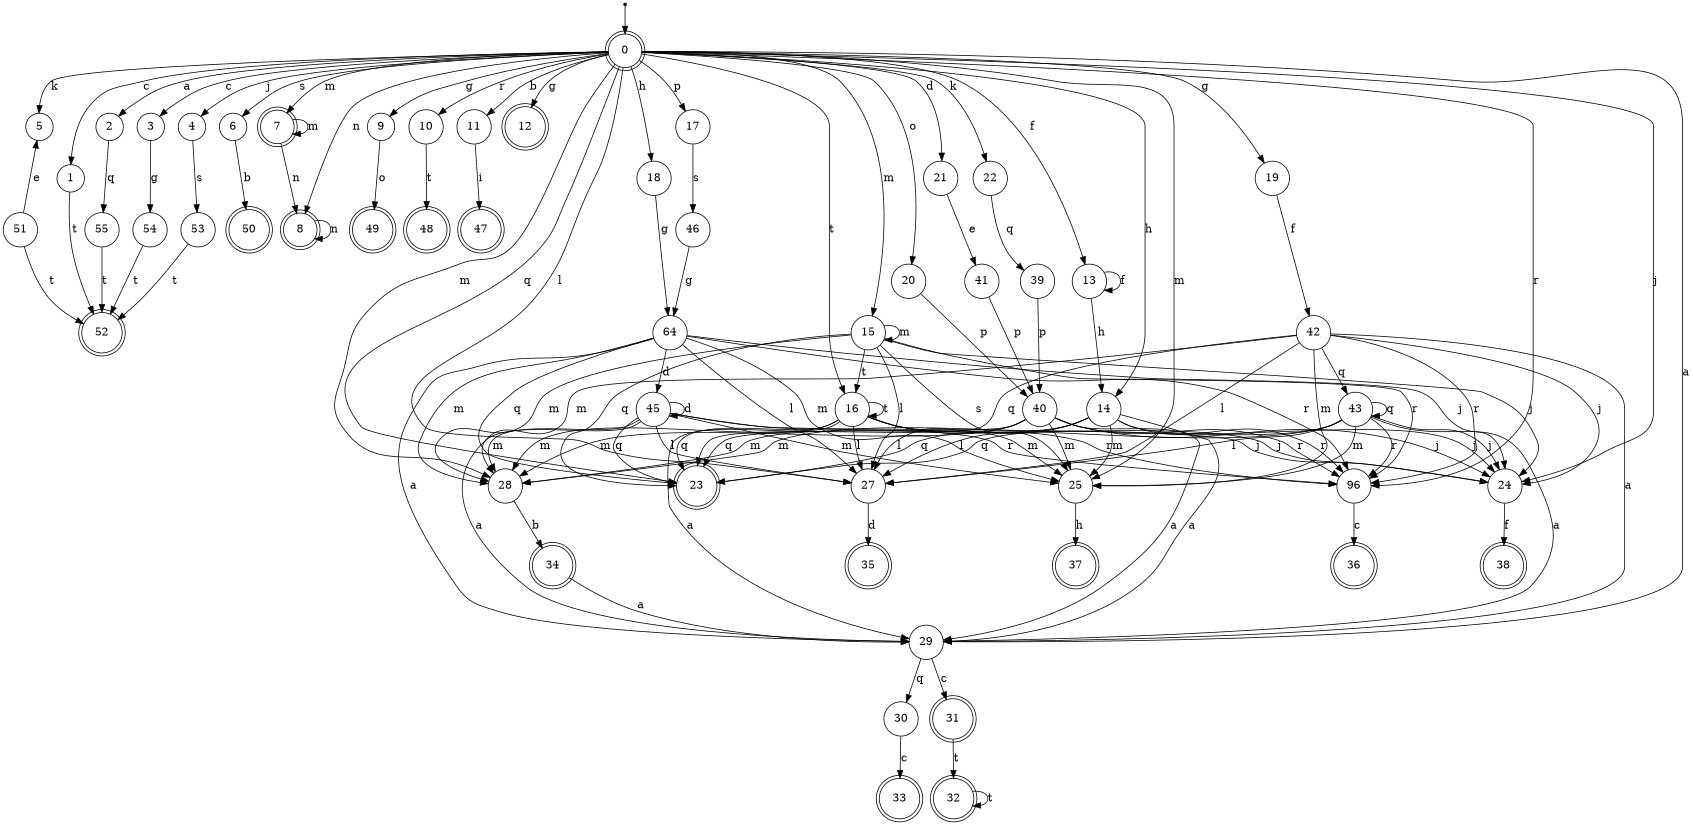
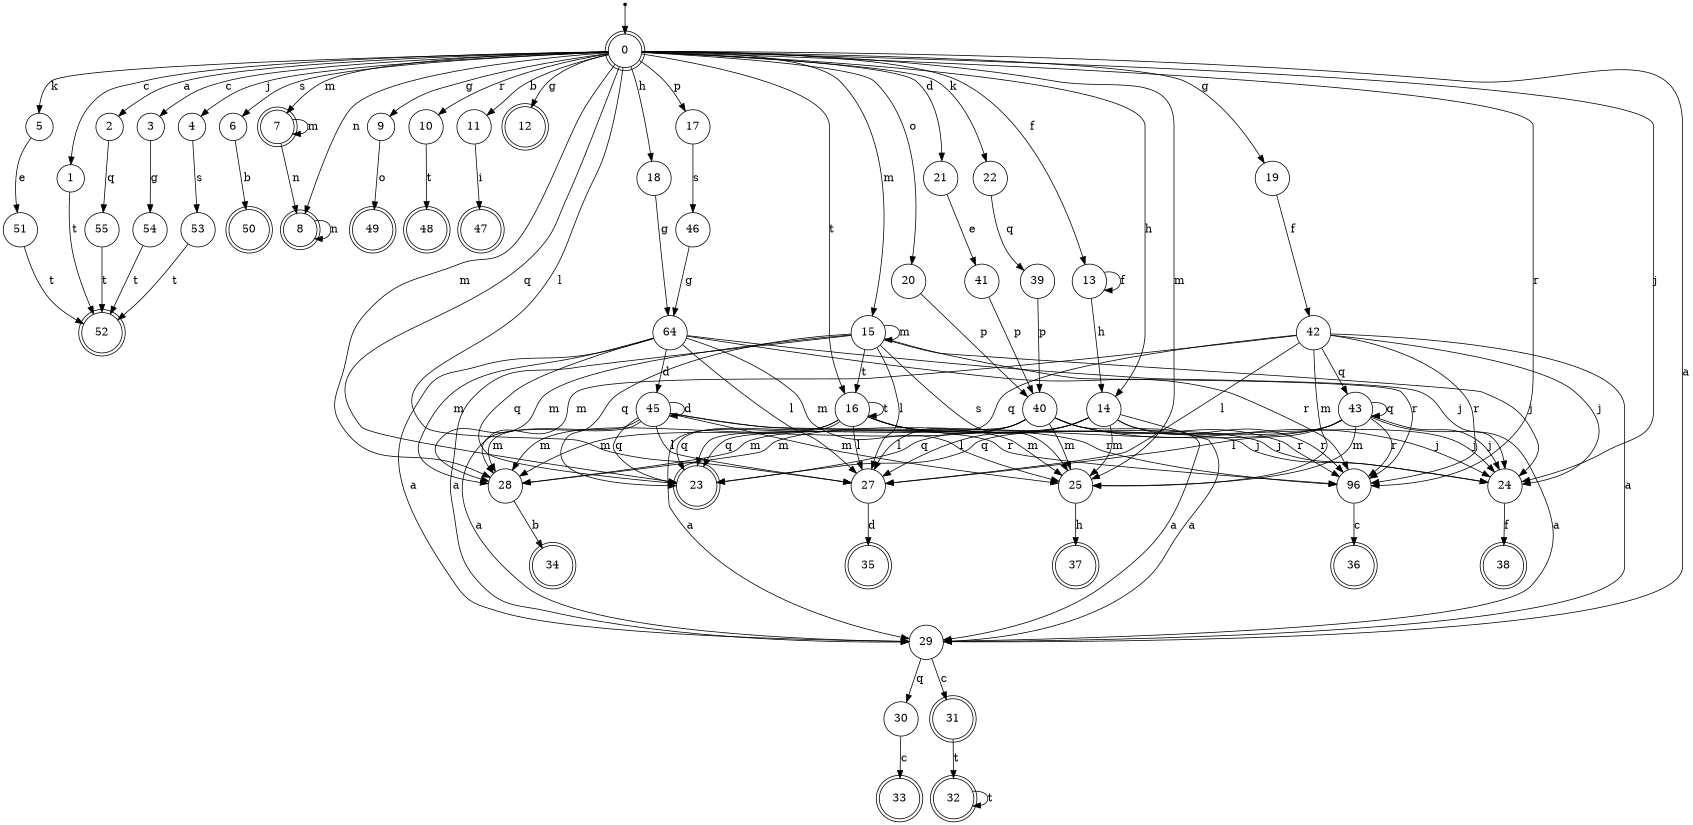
edge "51" -> "5": reversed
edge "34" -> "29": now "15" -> "29"
